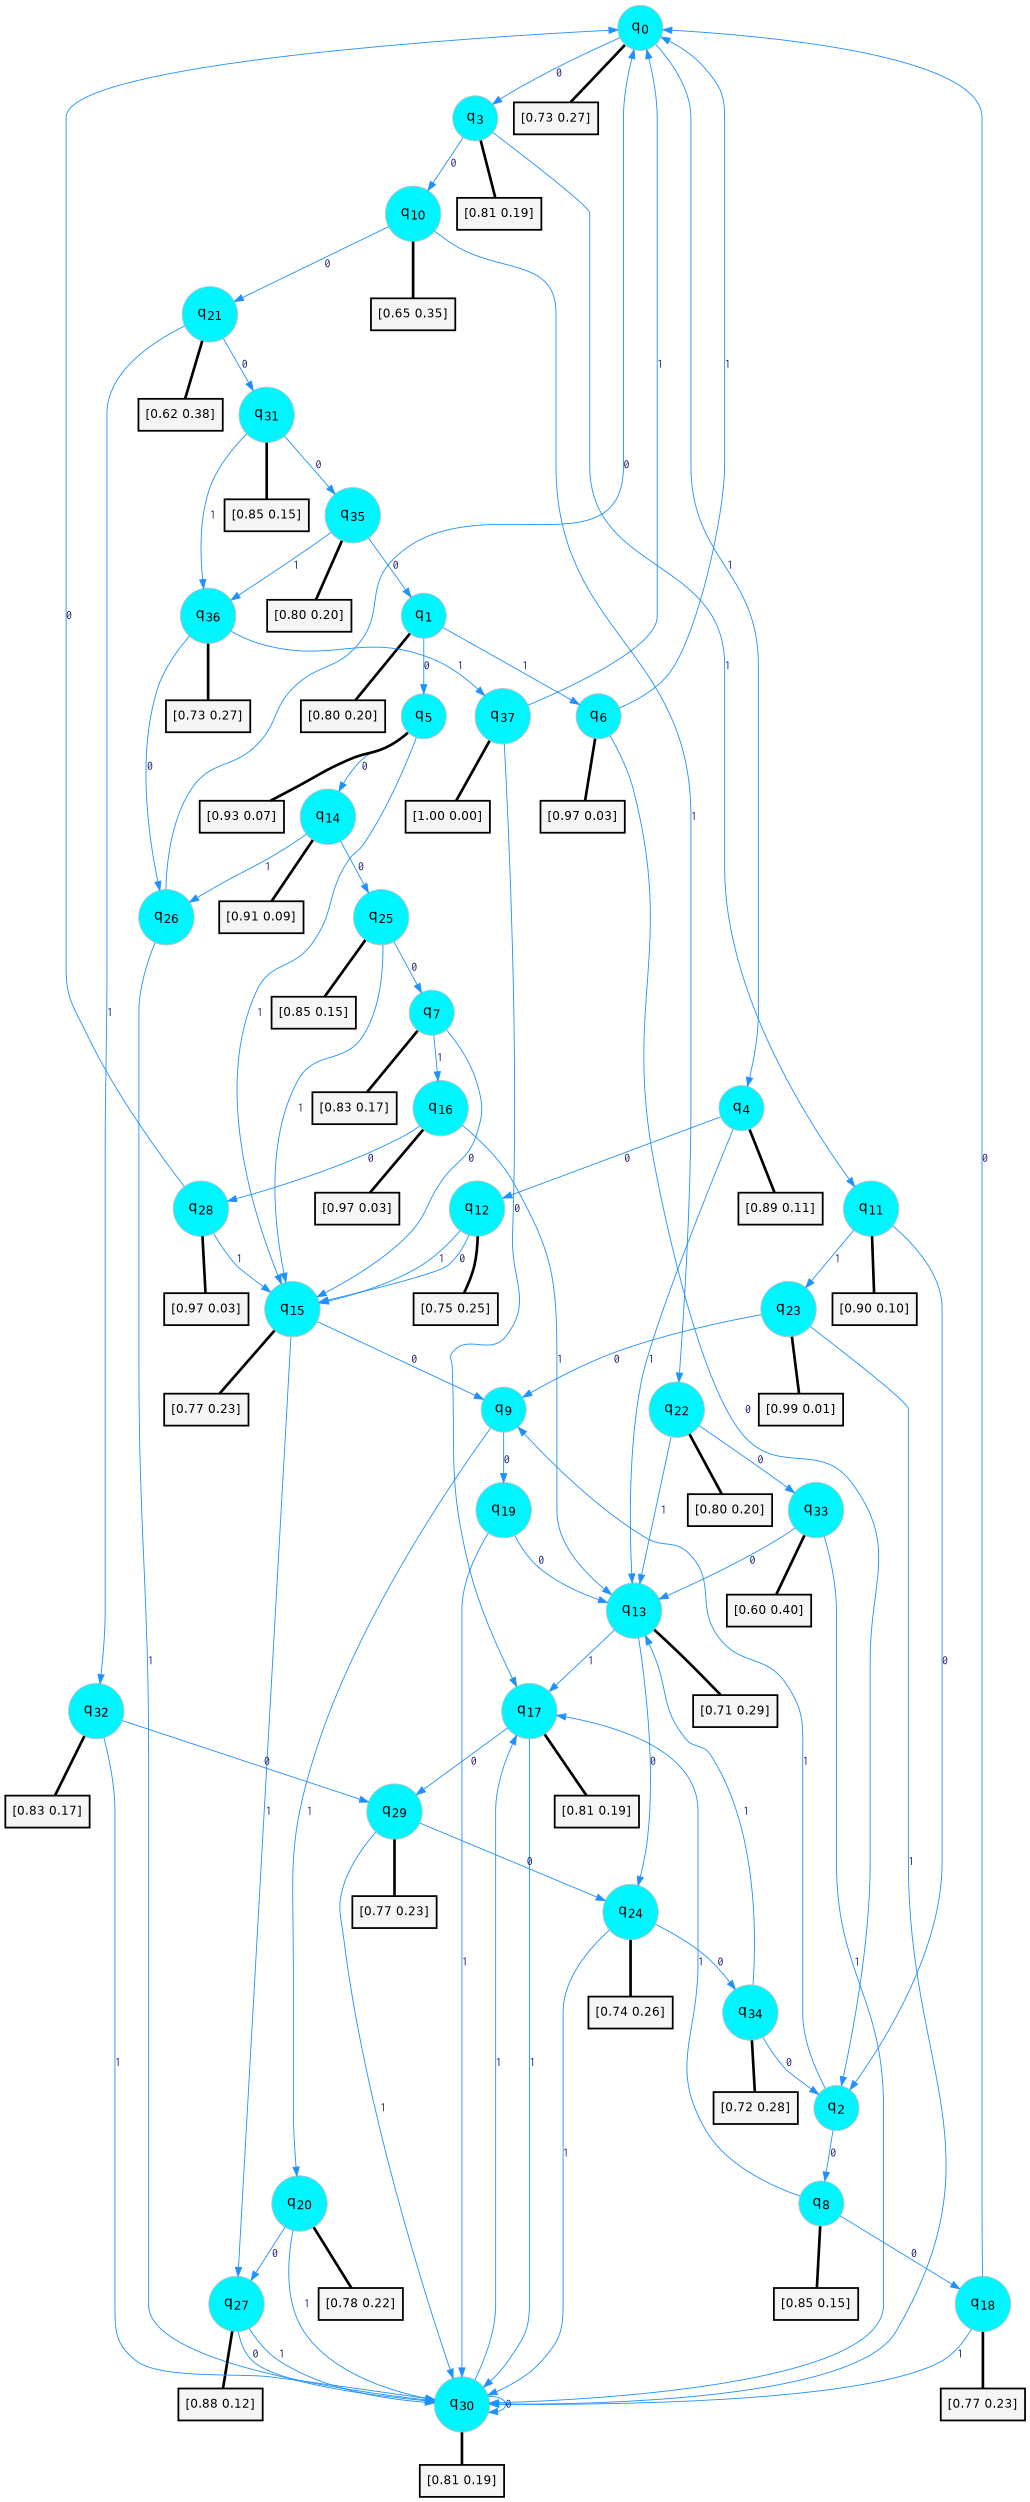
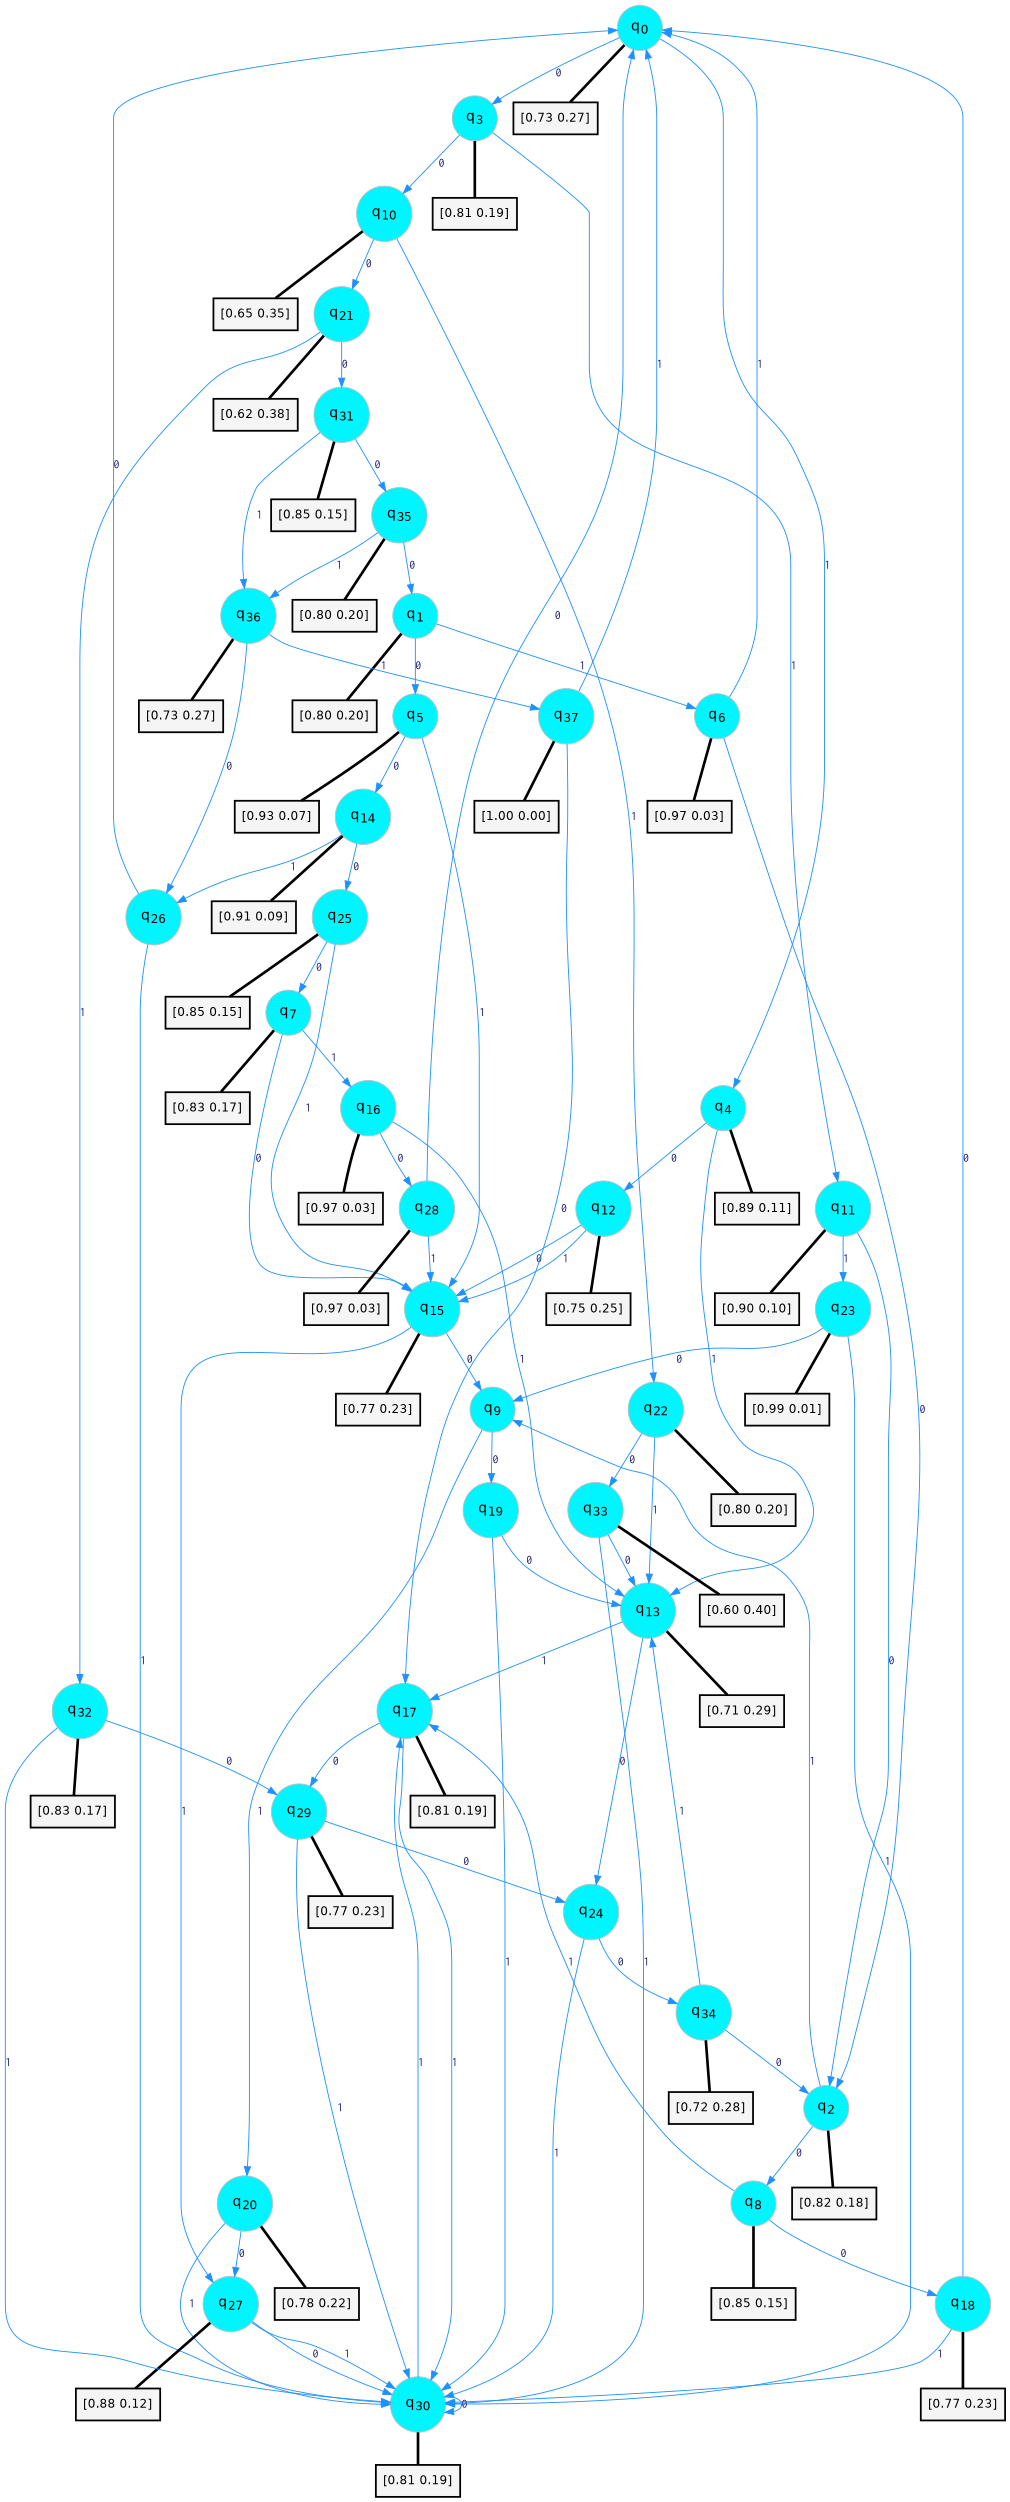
node "[0.74 0.26]": removed
node "[0.82 0.18]": added
